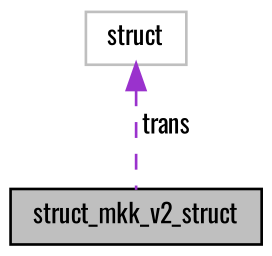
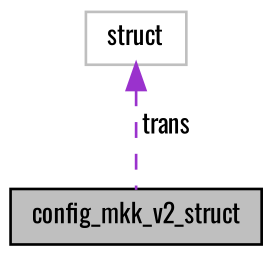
node "struct_mkk_v2_struct": label "struct_mkk_v2_struct" -> "config_mkk_v2_struct"
